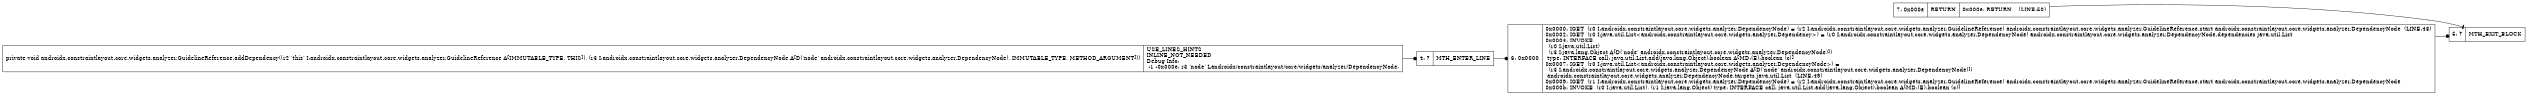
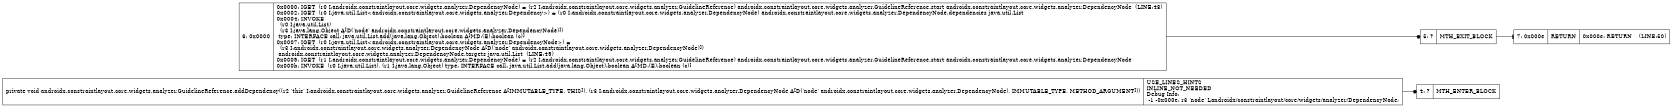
edge "7: 0x000e" -> "5: ?": reversed
node "4: ?": text "MTH_ENTER_LINE" -> "MTH_ENTER_BLOCK"
edge "4: ?" -> "6: 0x0000": removed
